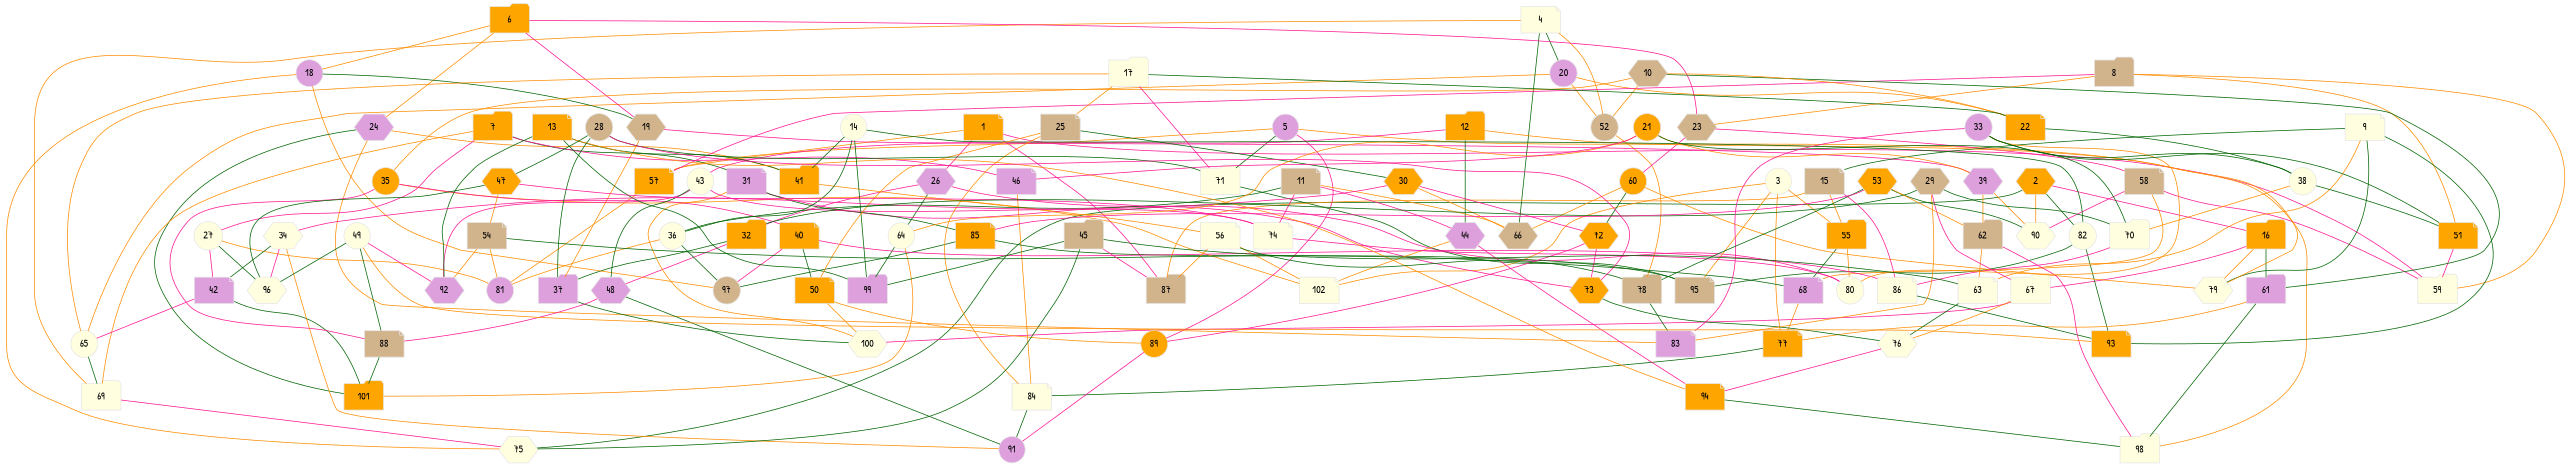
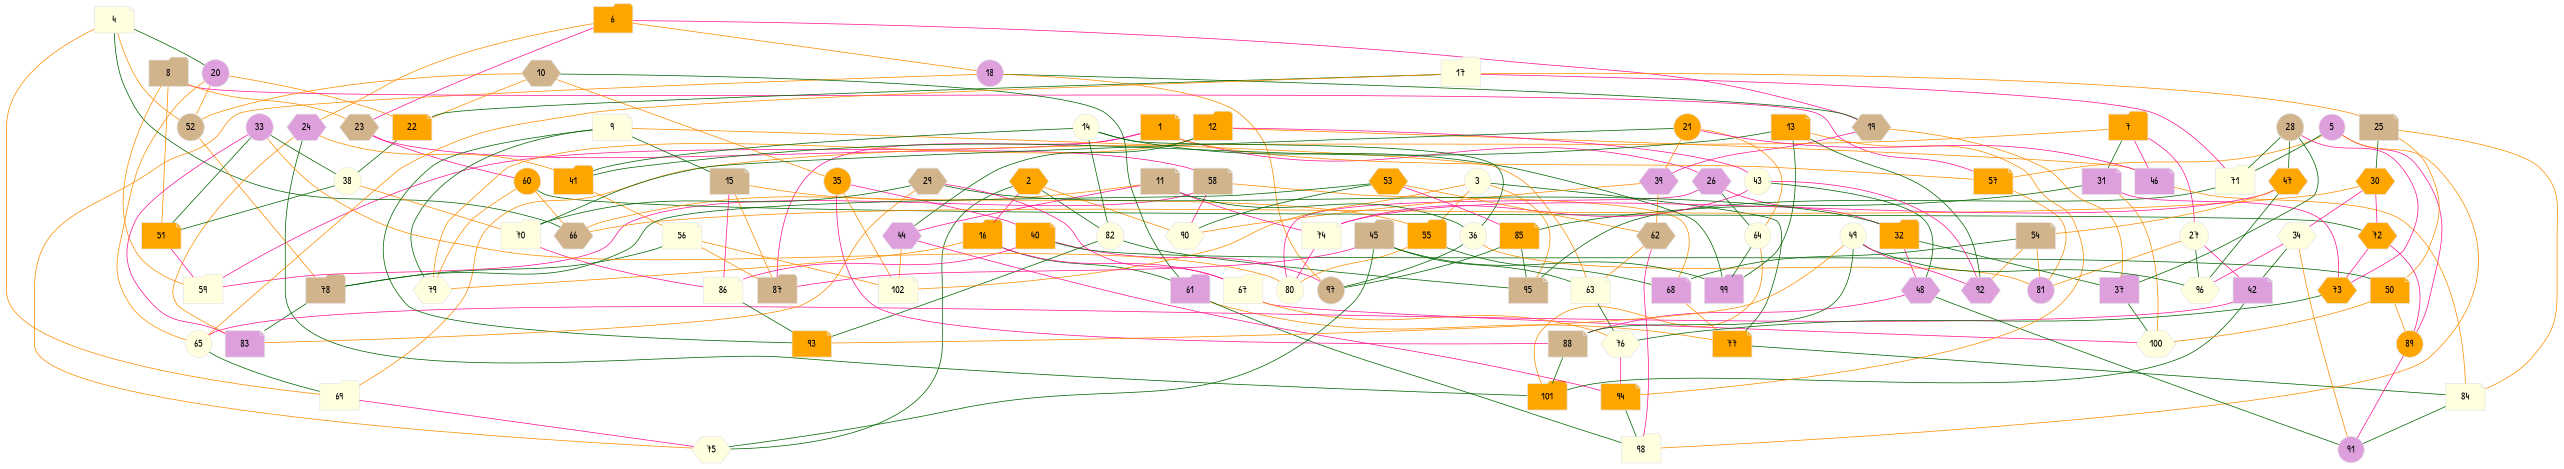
edge "12" -- "46": added
node "62": shape folder -> hexagon
edge "3" -- "77": color darkorange -> darkgreen
